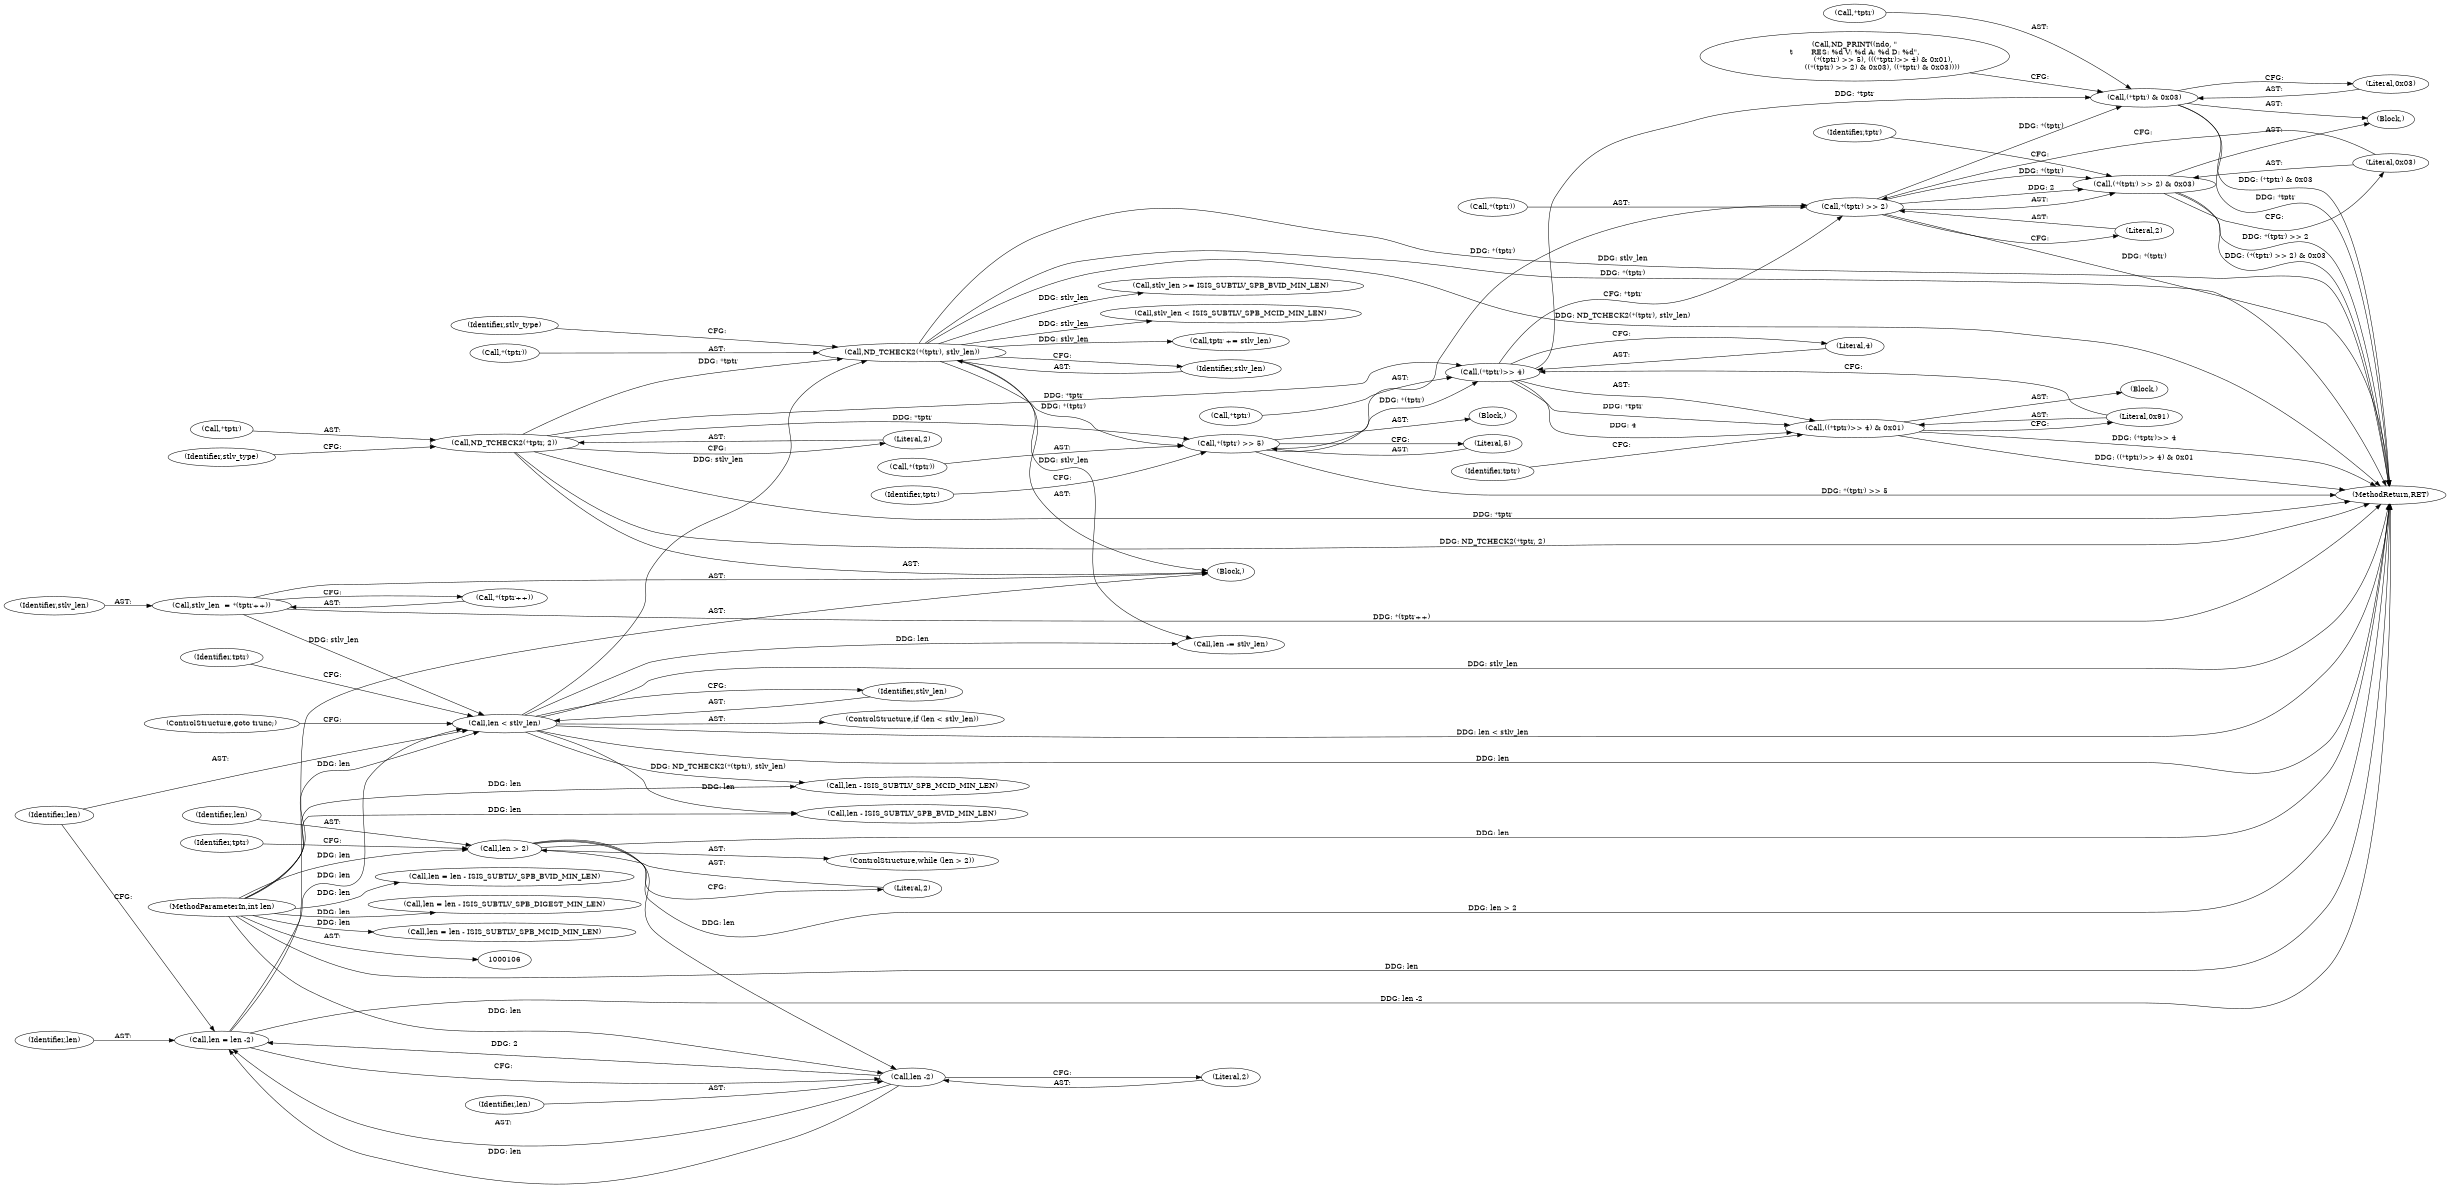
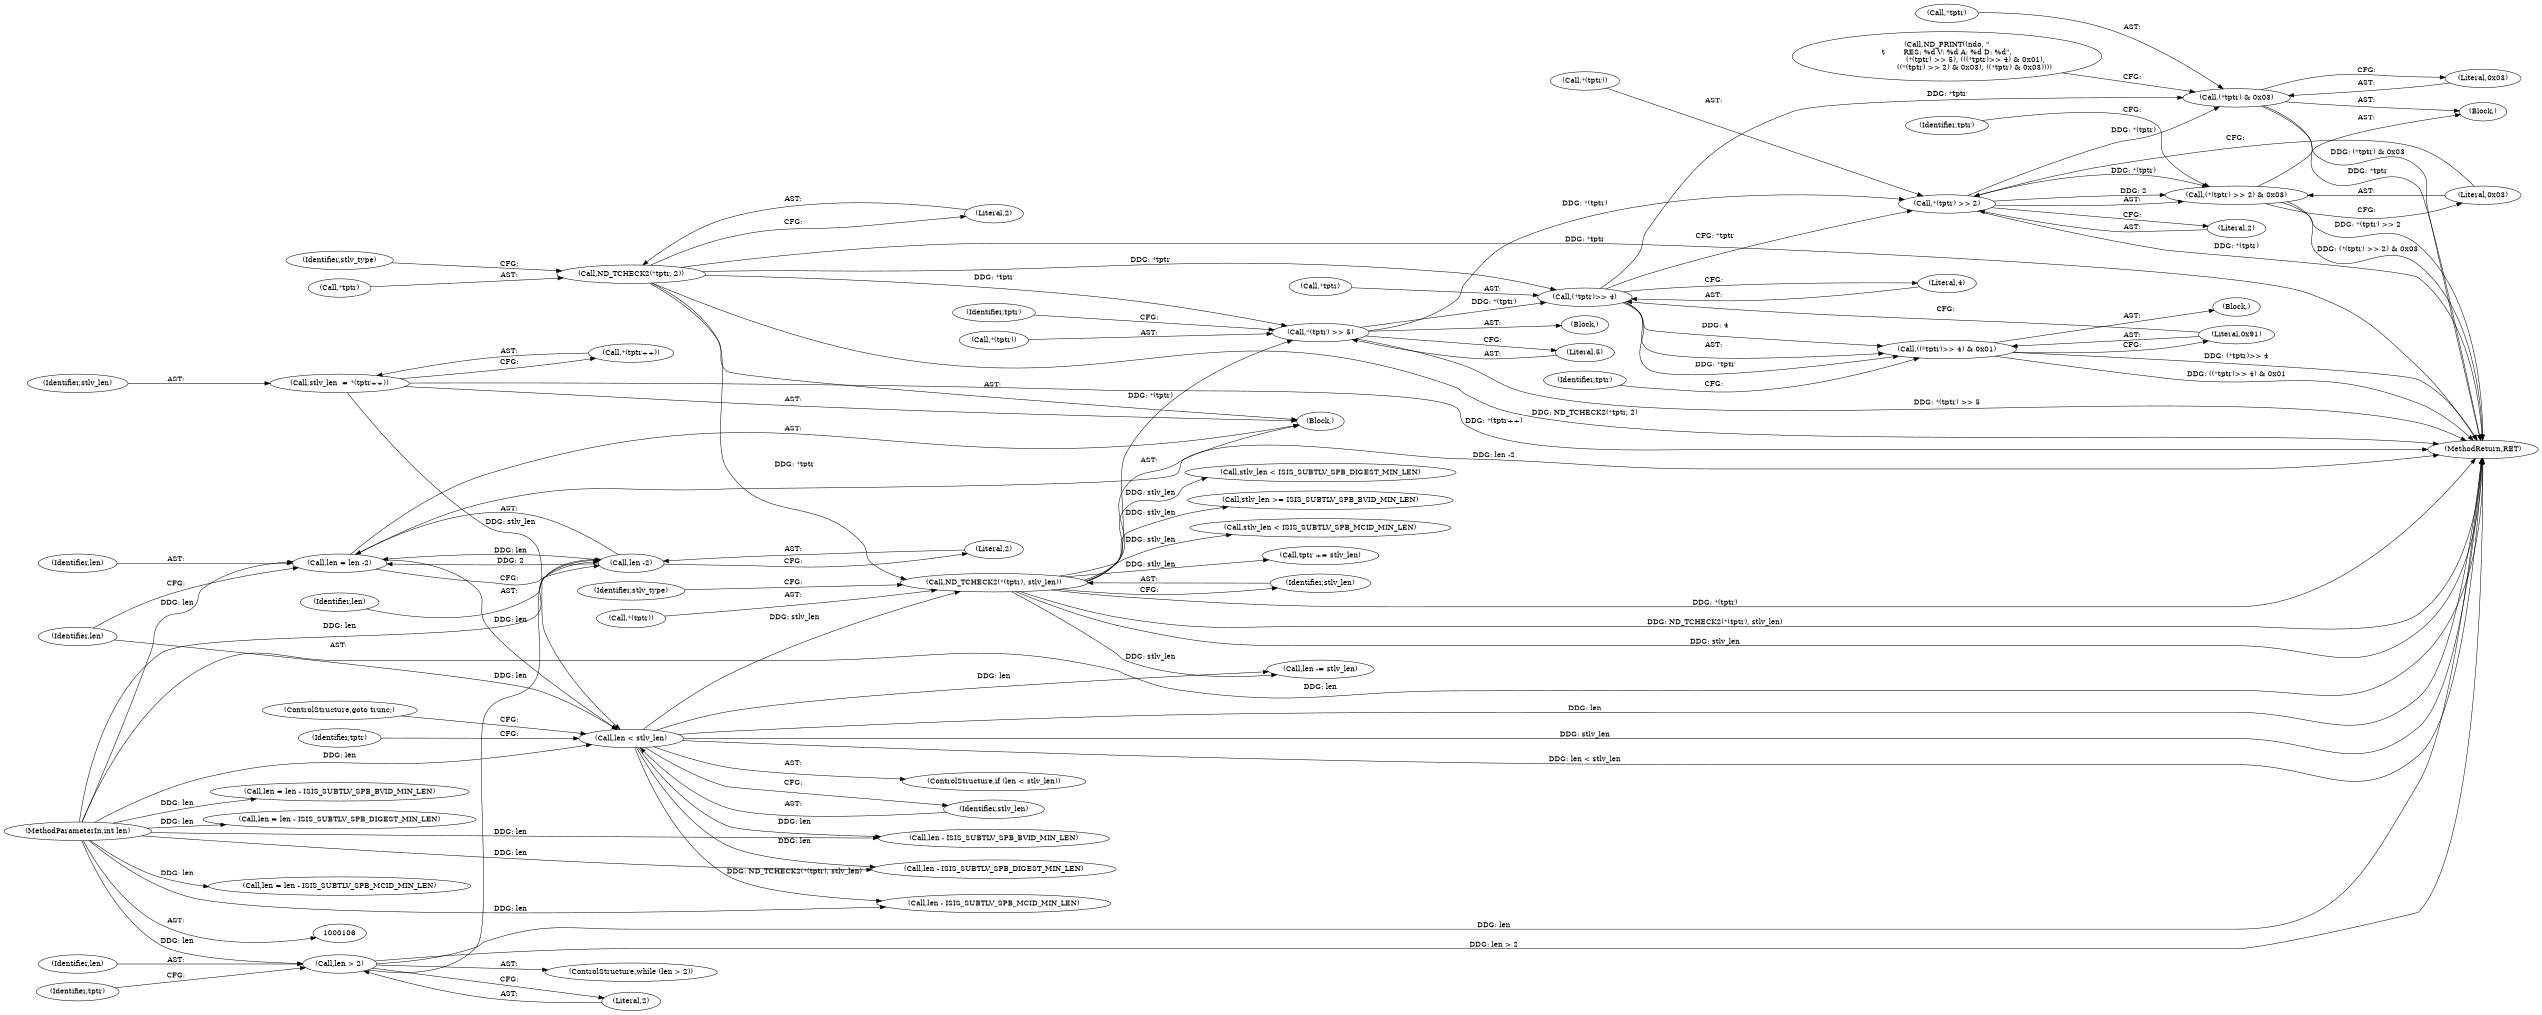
node "(Call,stlv_len < ISIS_SUBTLV_SPB_DIGEST_MIN_LEN)": added
edge "(MethodParameterIn,int len)" -> "(Call,len = len -2)": added, label "DDG: len"
node "(Call,len - ISIS_SUBTLV_SPB_DIGEST_MIN_LEN)": added
